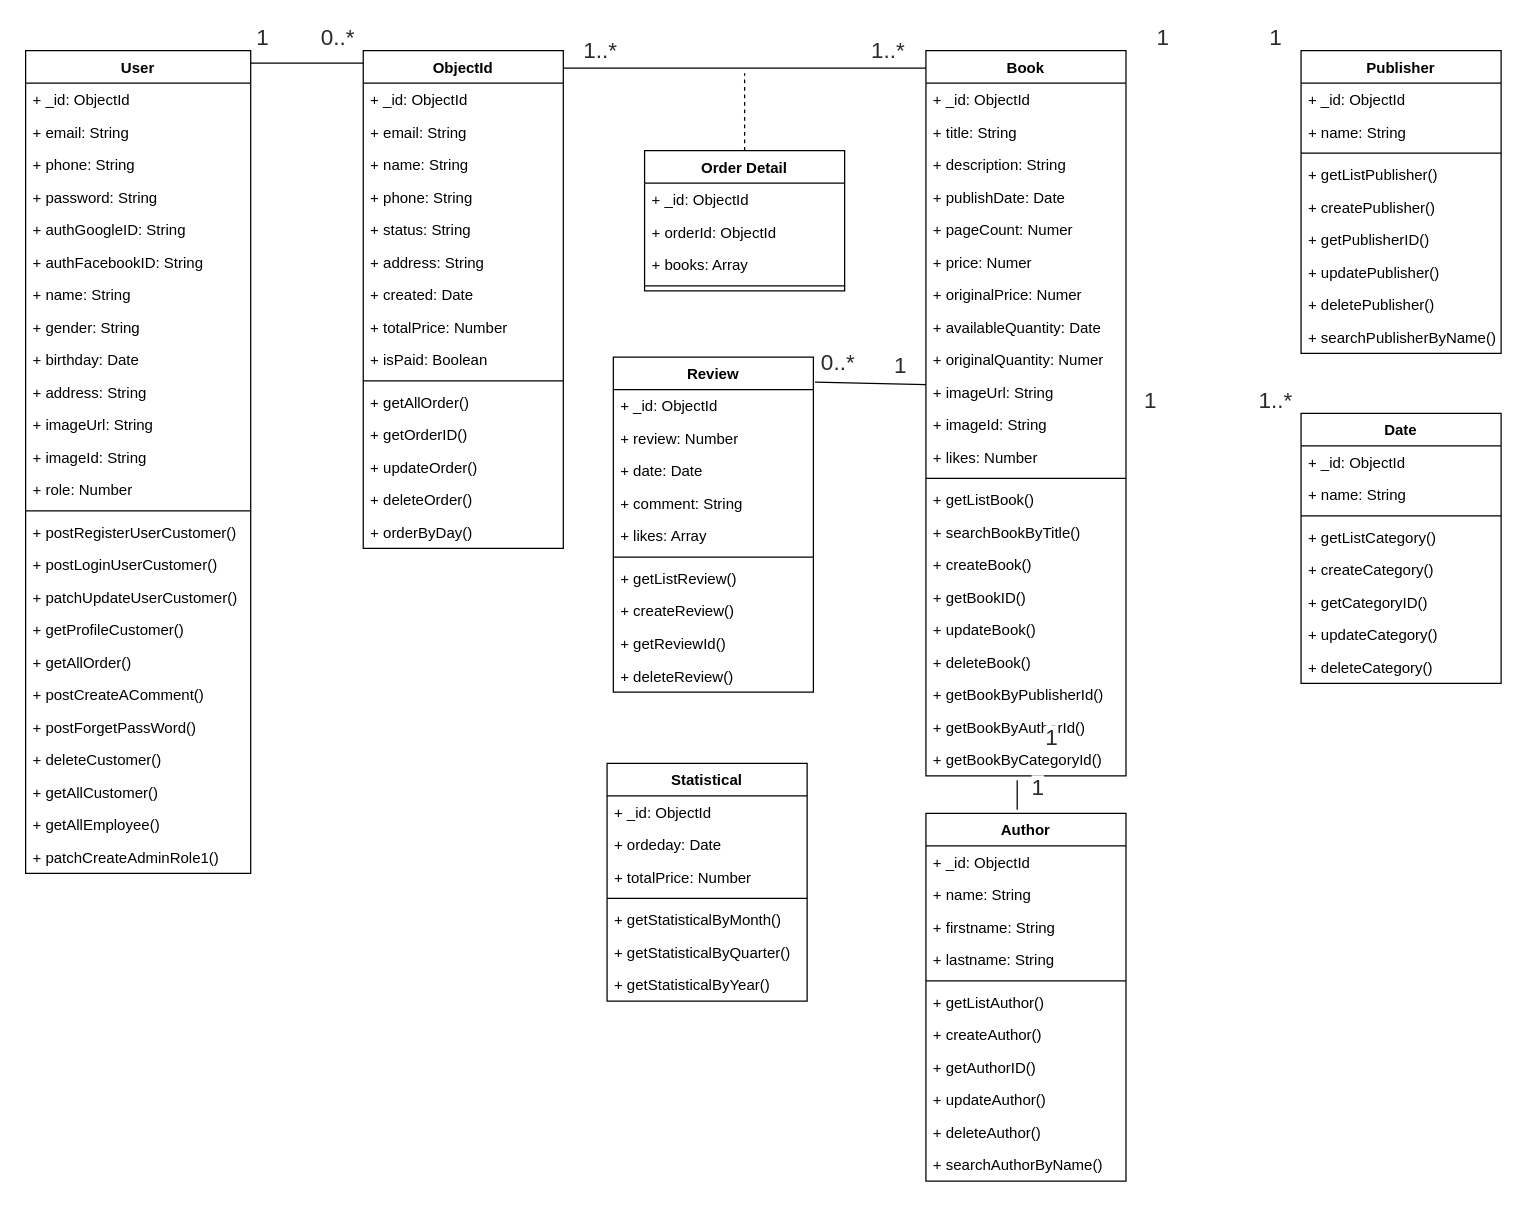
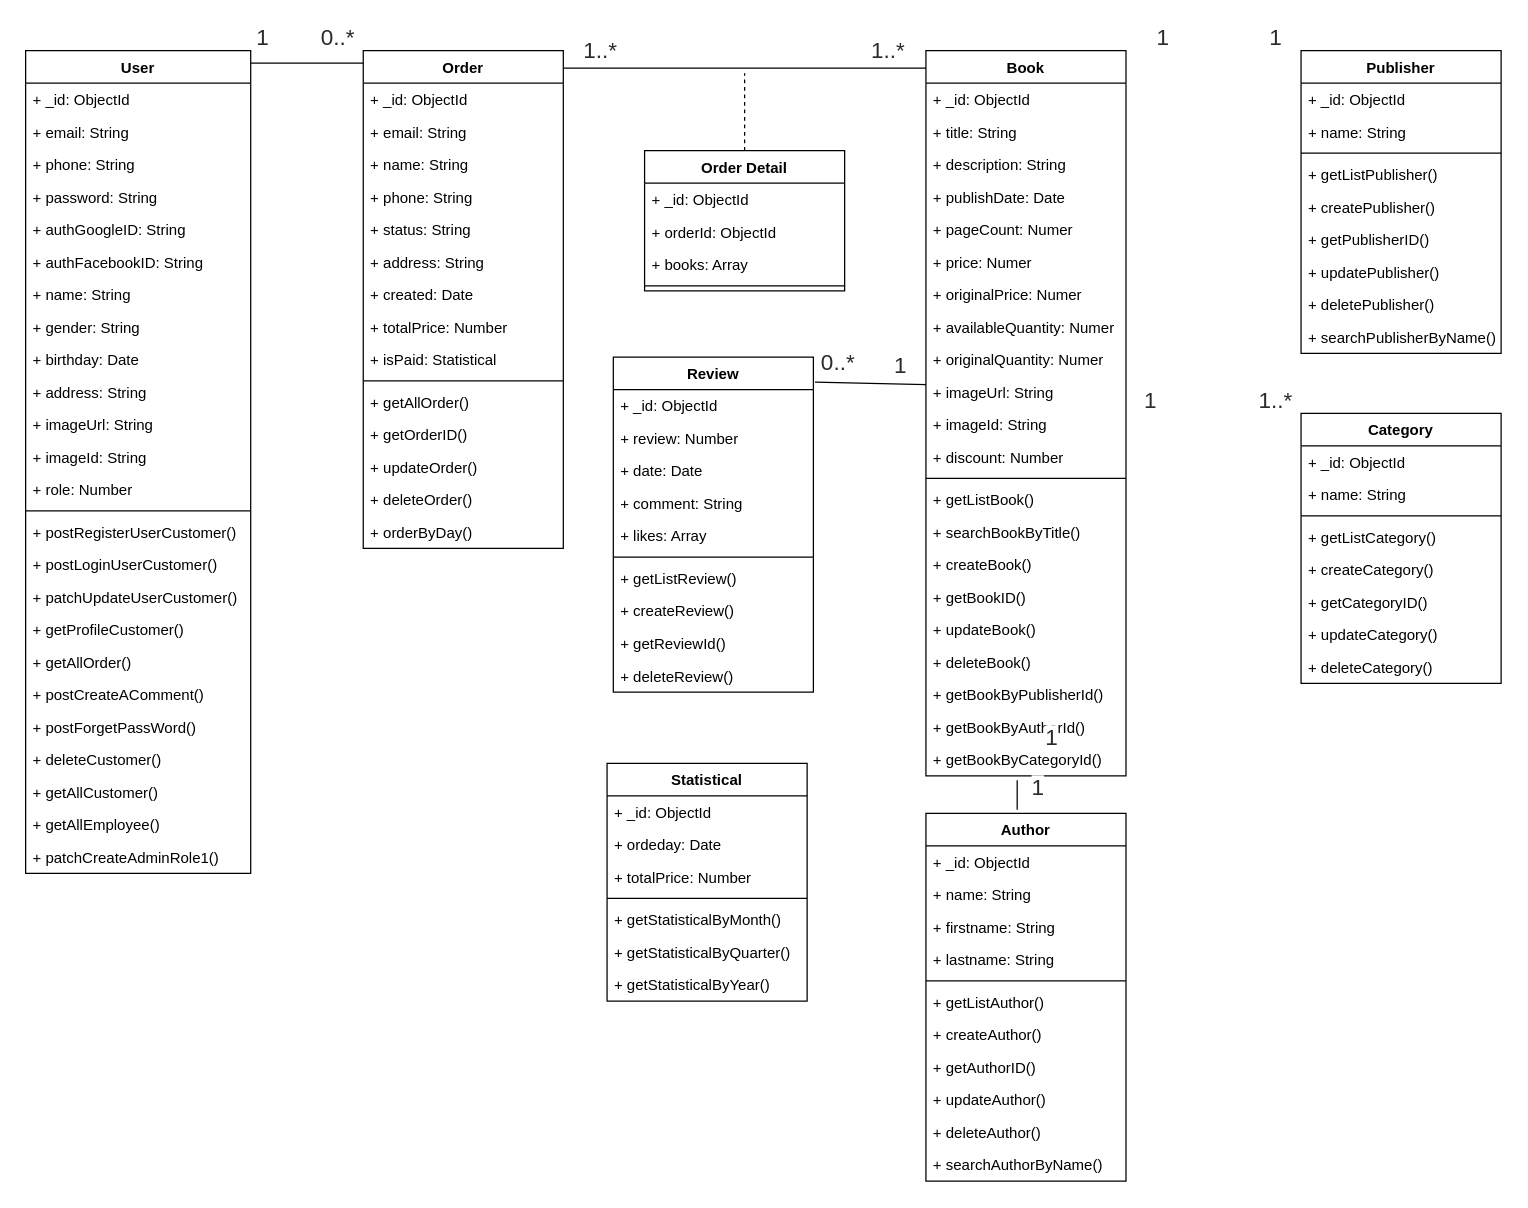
node "ObjectId": label "ObjectId" -> "Order"
node "+ availableQuantity: Date": label "+ availableQuantity: Date" -> "+ availableQuantity: Numer"
node "+ isPaid: Boolean": label "+ isPaid: Boolean" -> "+ isPaid: Statistical"
node "Date": label "Date" -> "Category"
node "+ likes: Number": label "+ likes: Number" -> "+ discount: Number"
